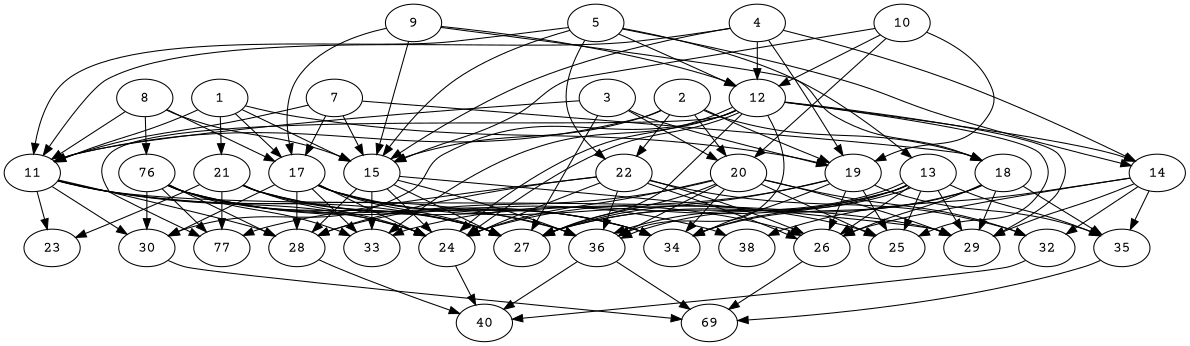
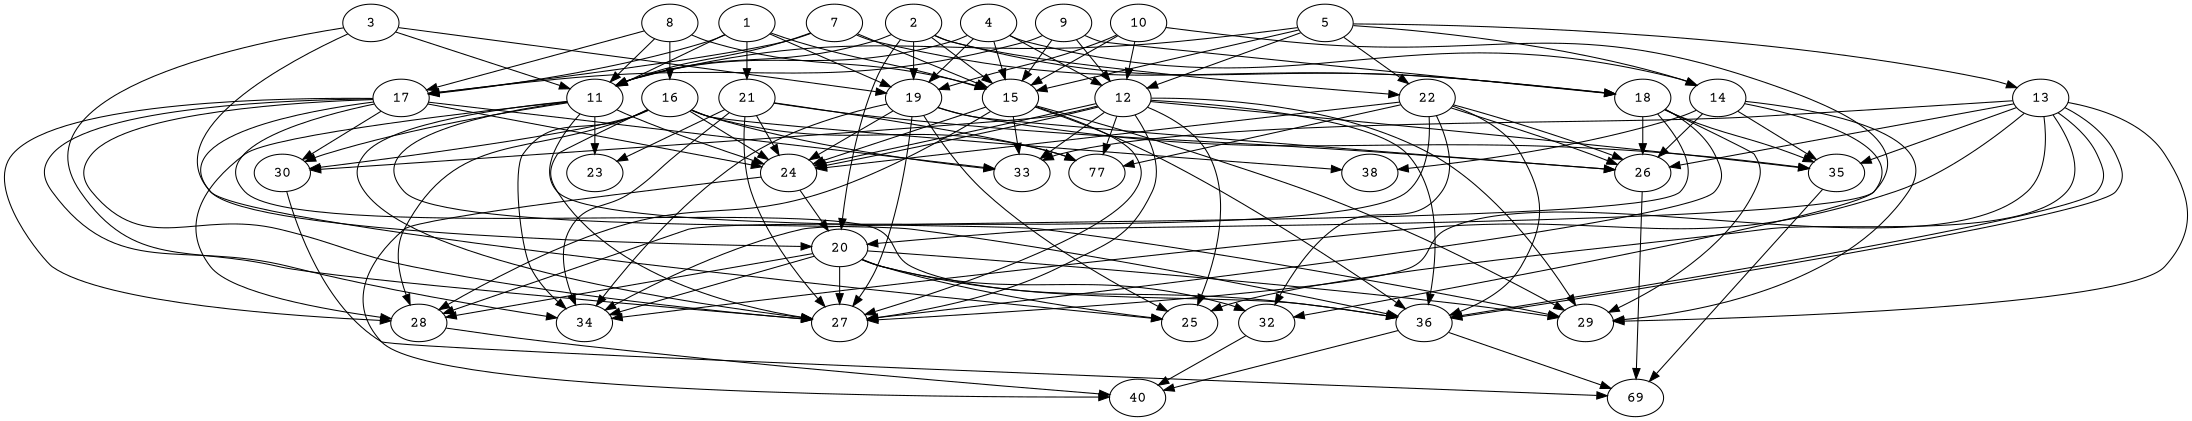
edge "12" -> "14": now "12" -> "35"
node "76": label "76" -> "16"
edge "20" -> "24": reversed
